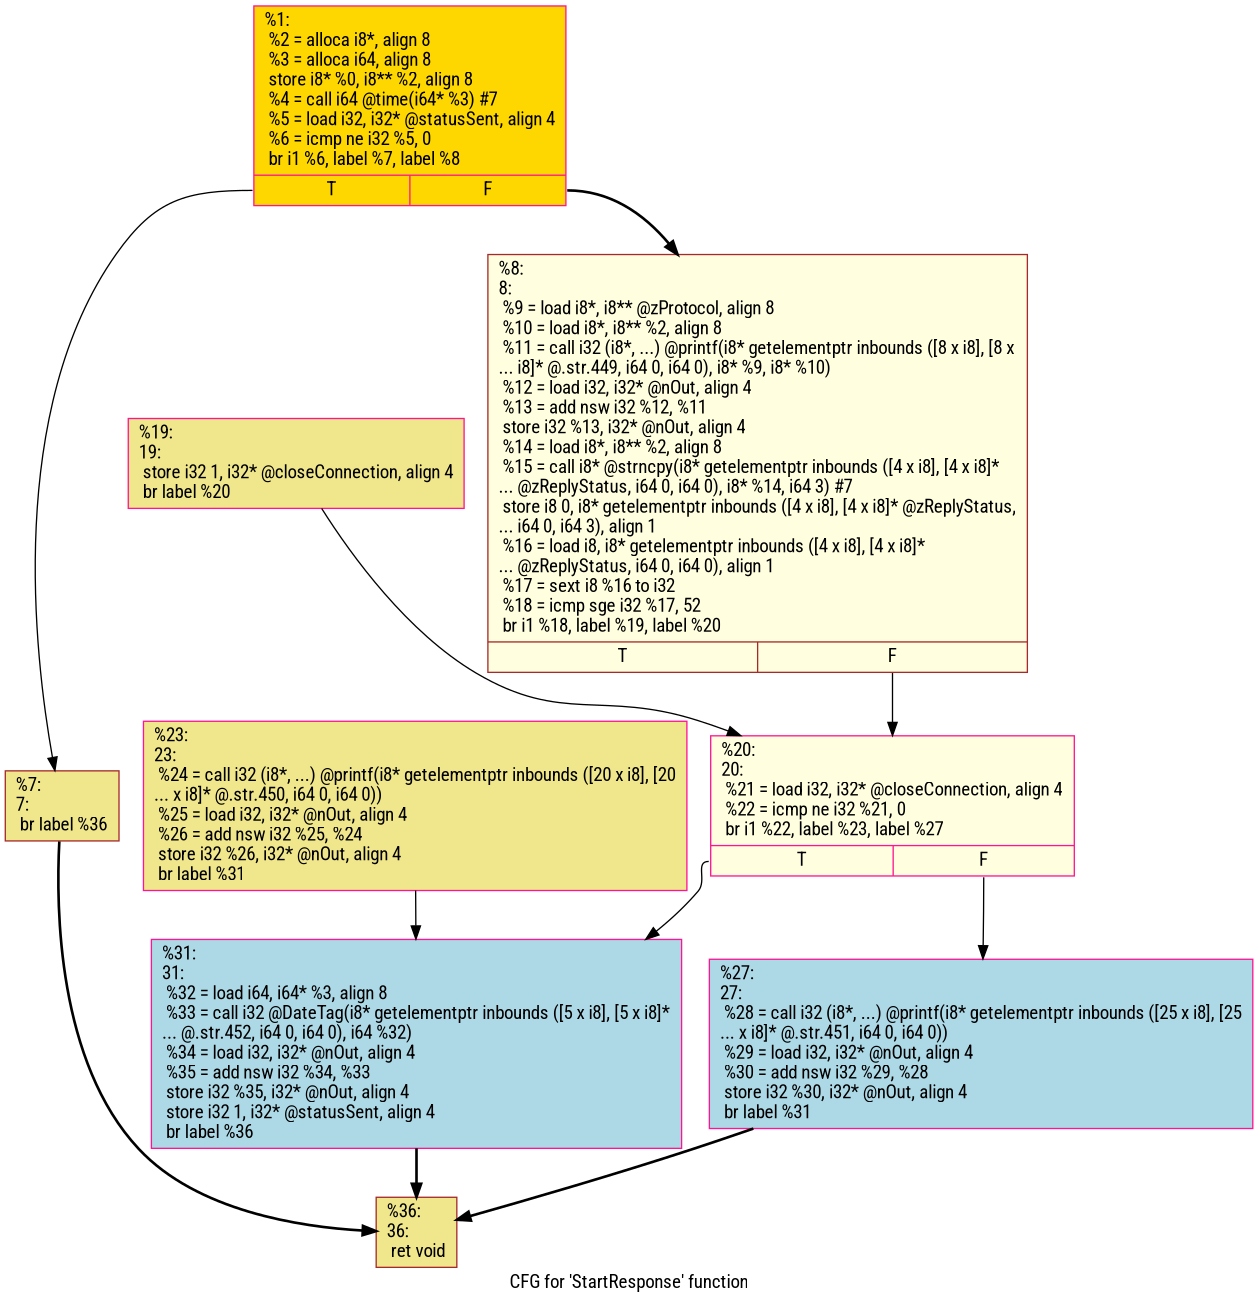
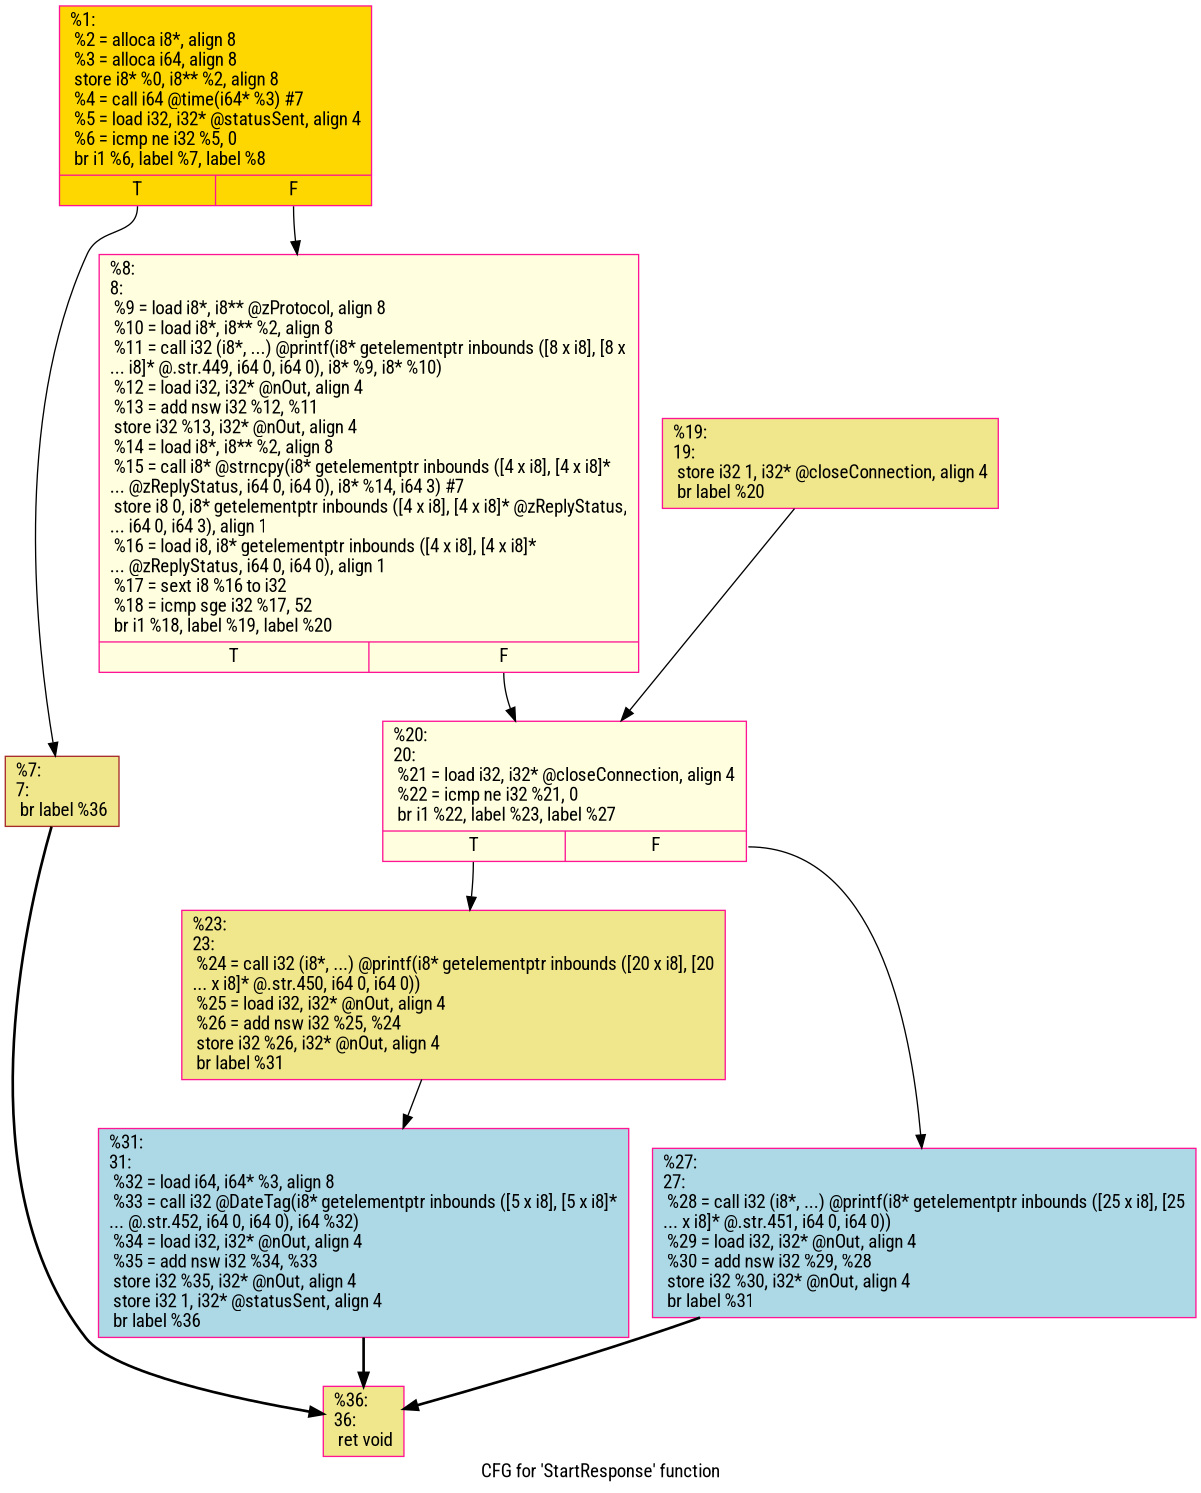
edge "%1:" -> "%8:": style bold -> solid
node "%8:": color brown -> deeppink
edge "%20:" -> "%31:": now "%20:" -> "%23:"
node "%36:": color brown -> deeppink
